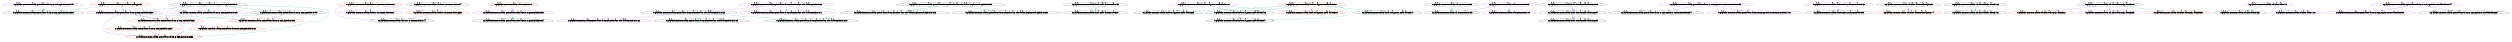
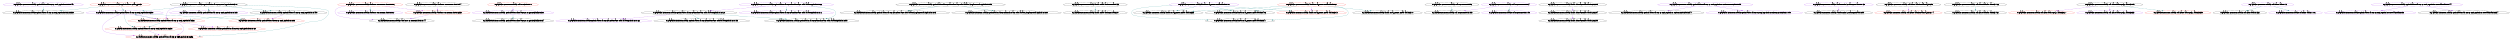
edge "org.apache.commons.math3.linear.Array2DRowRealMatrix#406" -> "org.apache.commons.math3.linear.Array2DRowRealMatrix#341": now "org.apache.commons.math3.linear.Array2DRowRealMatrix#101" -> "org.apache.commons.math3.linear.Array2DRowRealMatrix#341"
